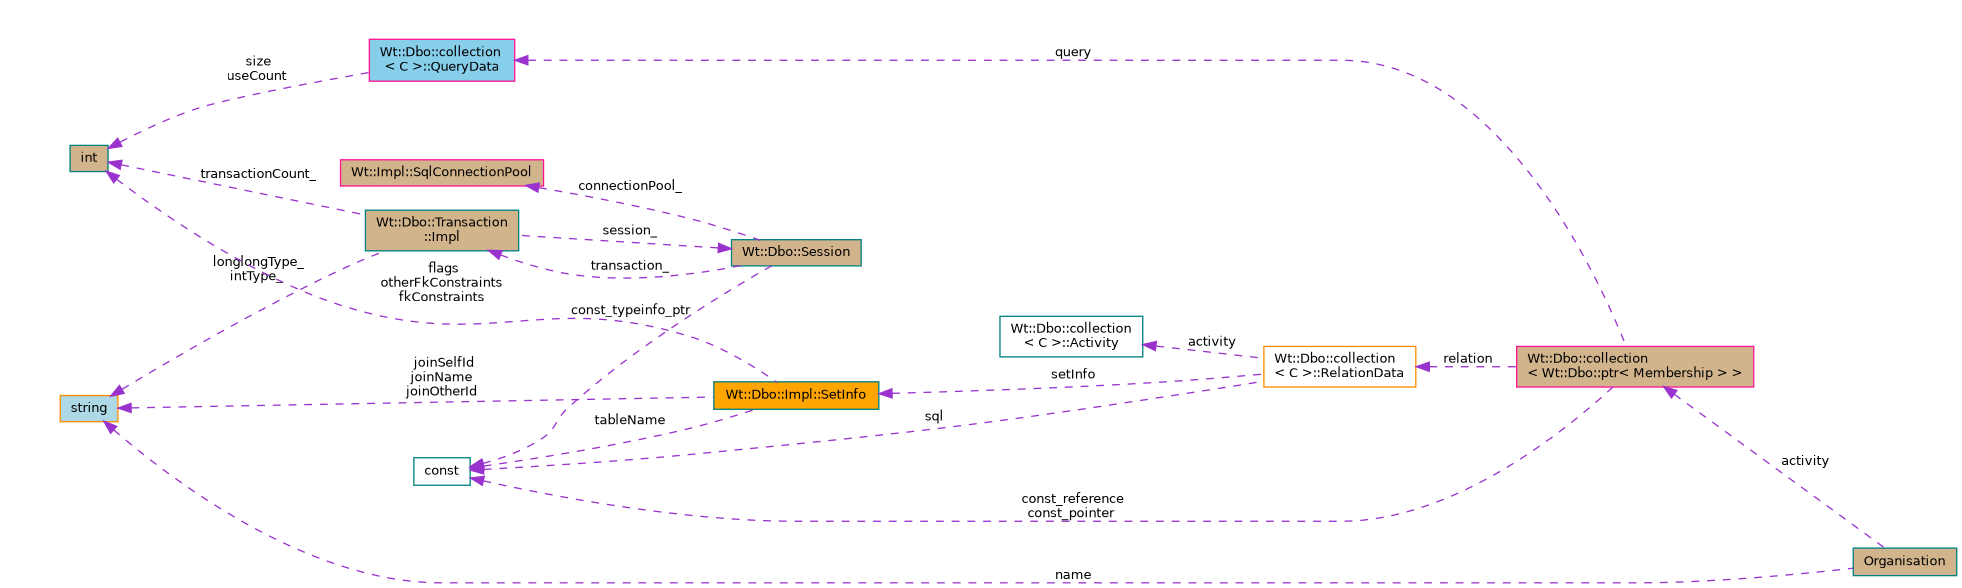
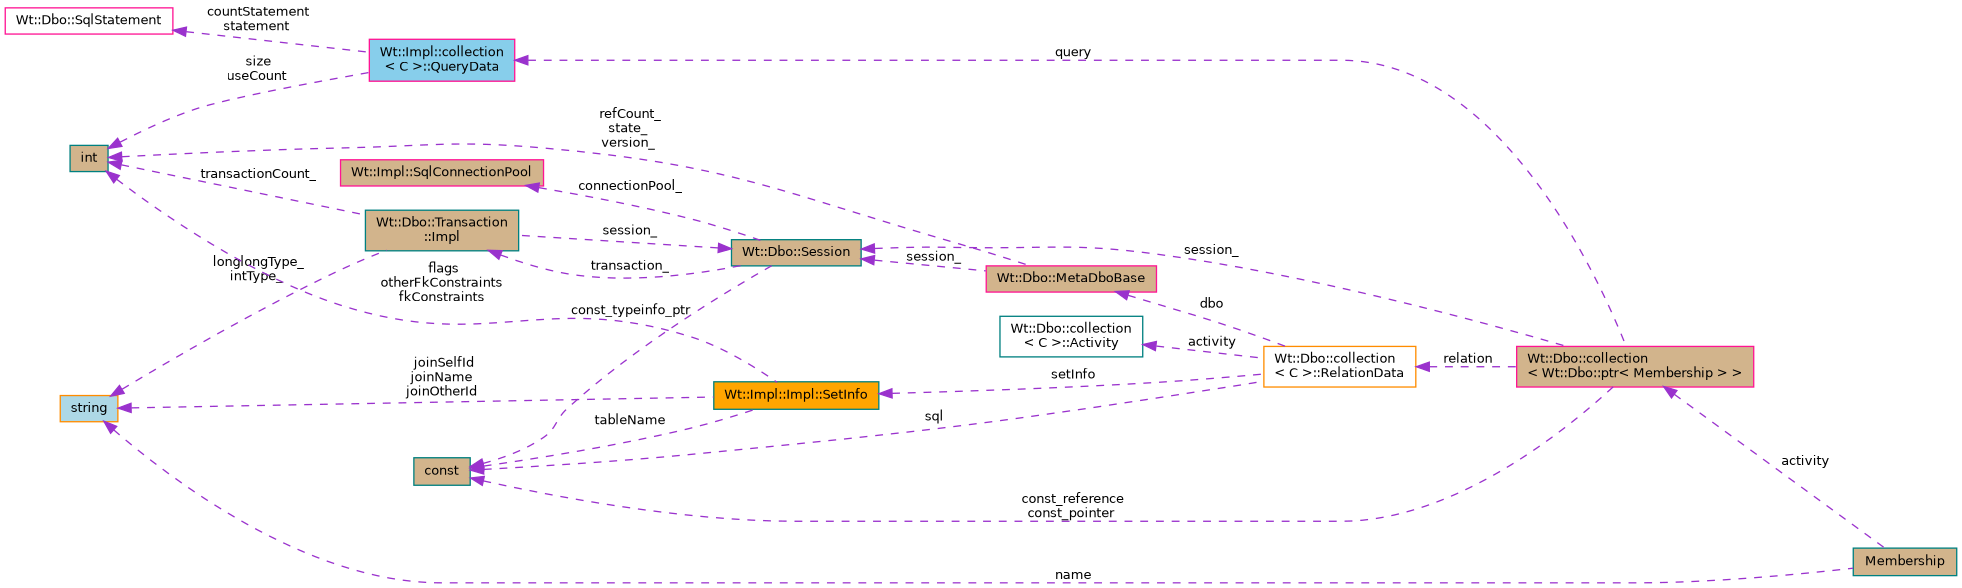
node "Wt::Dbo::SqlStatement": added
node "Wt::Dbo::collection < C >::QueryData": label "Wt::Dbo::collection < C >::QueryData" -> "Wt::Impl::collection < C >::QueryData"
edge "Wt::Dbo::collection < Wt::Dbo::ptr< Membership > >" -> "Wt::Dbo::Session": added, label "session_"
node "Wt::Dbo::MetaDboBase": added
node "Wt::Dbo::Impl::SetInfo": label "Wt::Dbo::Impl::SetInfo" -> "Wt::Impl::Impl::SetInfo"
node "const": fillcolor white -> tan
node "Organisation": label "Organisation" -> "Membership"
